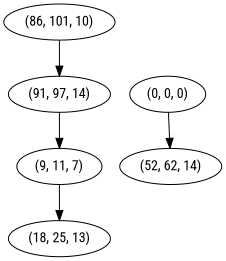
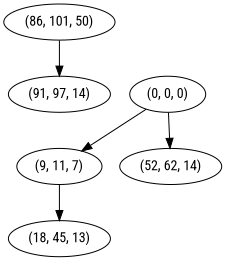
node "(86, 101, 10)": label "(86, 101, 10)" -> "(86, 101, 50)"
edge "(91, 97, 14)" -> "(9, 11, 7)": now "(0, 0, 0)" -> "(9, 11, 7)"
node "(18, 25, 13)": label "(18, 25, 13)" -> "(18, 45, 13)"
